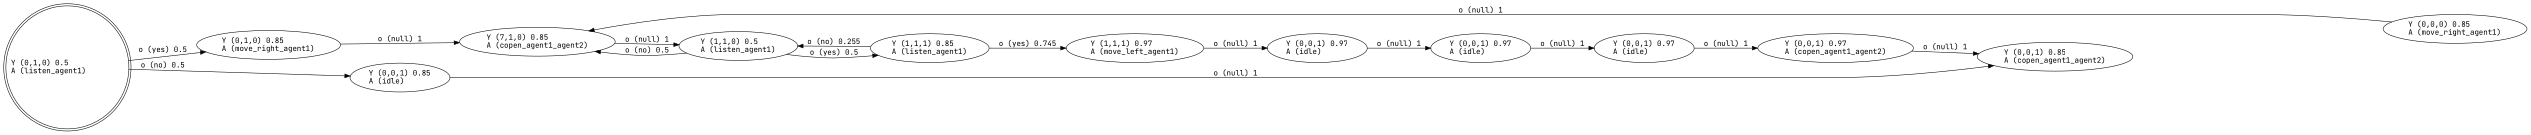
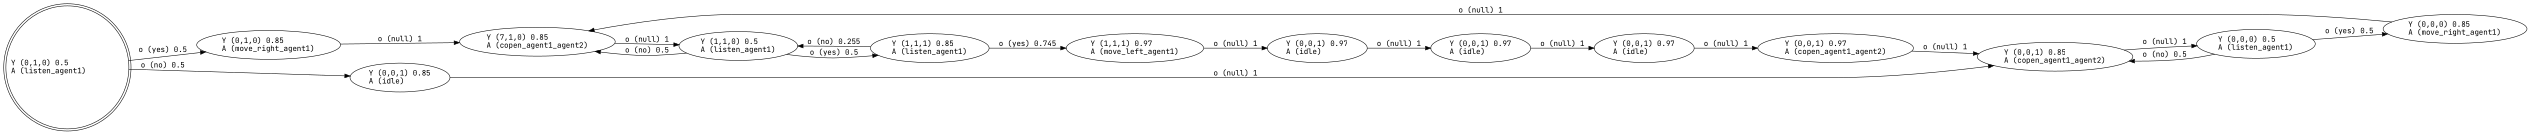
node "Y (0,0,0) 0.5 A (listen_agent1)": added
